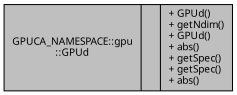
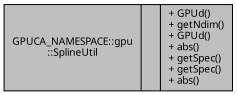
node "GPUCA_NAMESPACE::gpu": text "::GPUd" -> "::SplineUtil"
